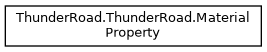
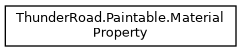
node "ThunderRoad.ThunderRoad.Material Property": label "ThunderRoad.ThunderRoad.Material Property" -> "ThunderRoad.Paintable.Material Property"
